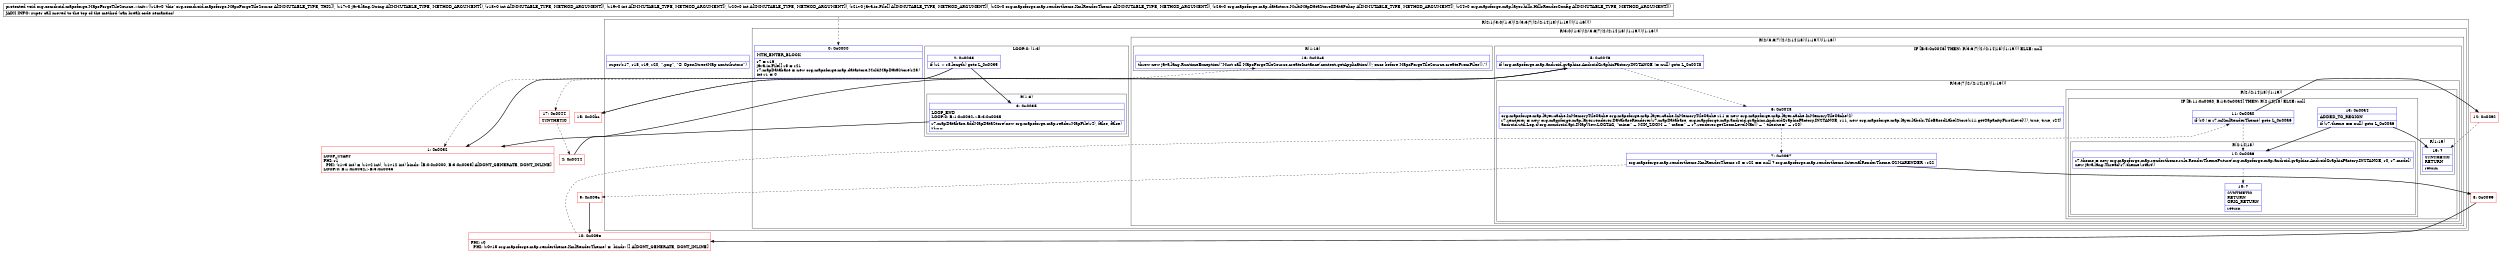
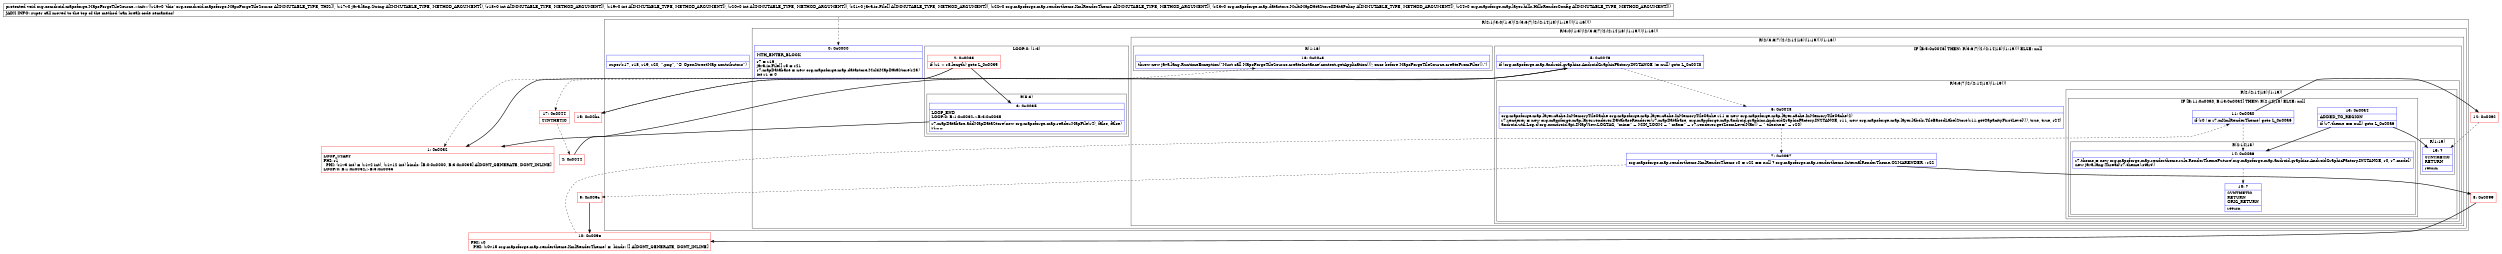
node "2: 0x0033": color blue -> red
cluster "R(1:3)": label "R(1:3)" -> "R(5:3)"
